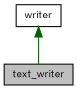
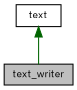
node "writer": label "writer" -> "text"
